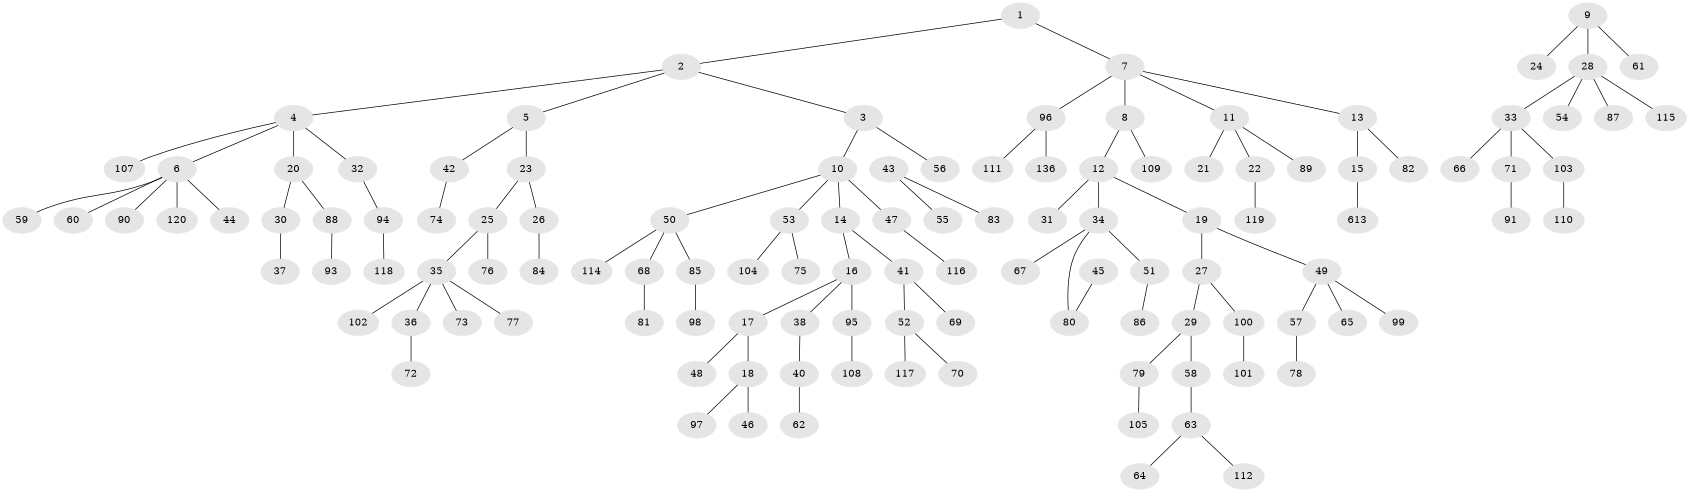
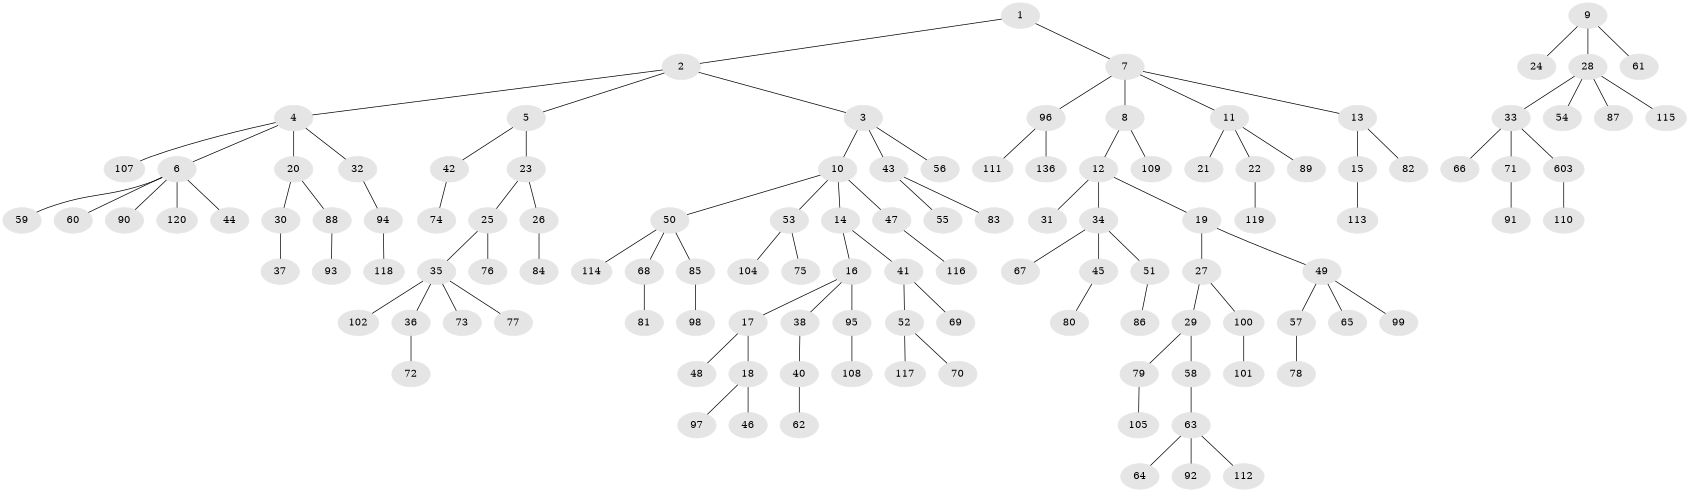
edge "3" -- "43": added
node "103": label "103" -> "603"
node "613": label "613" -> "113"
edge "34" -- "80": now "34" -- "45"
node "92": added
